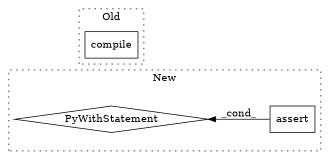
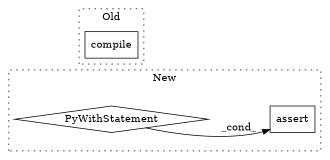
edge "assert" -> "PyWithStatement": reversed
